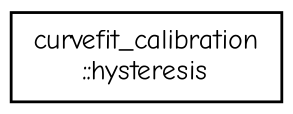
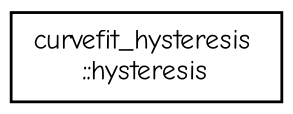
node "curvefit_calibration ::hysteresis": label "curvefit_calibration ::hysteresis" -> "curvefit_hysteresis ::hysteresis"
